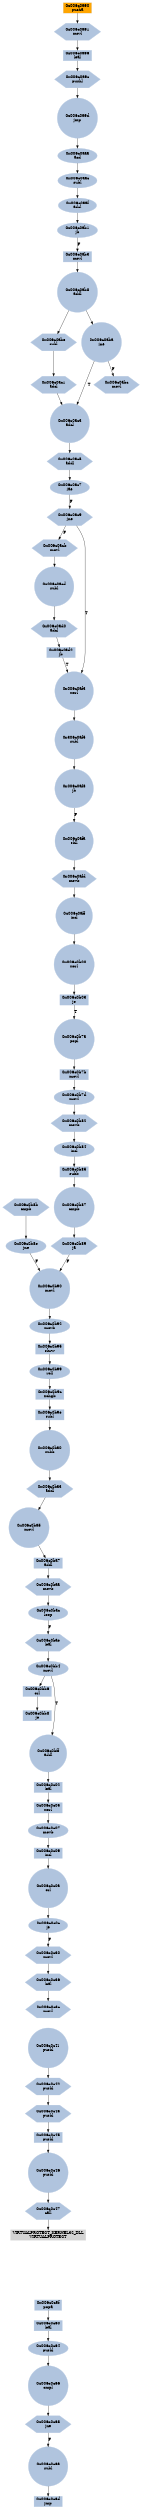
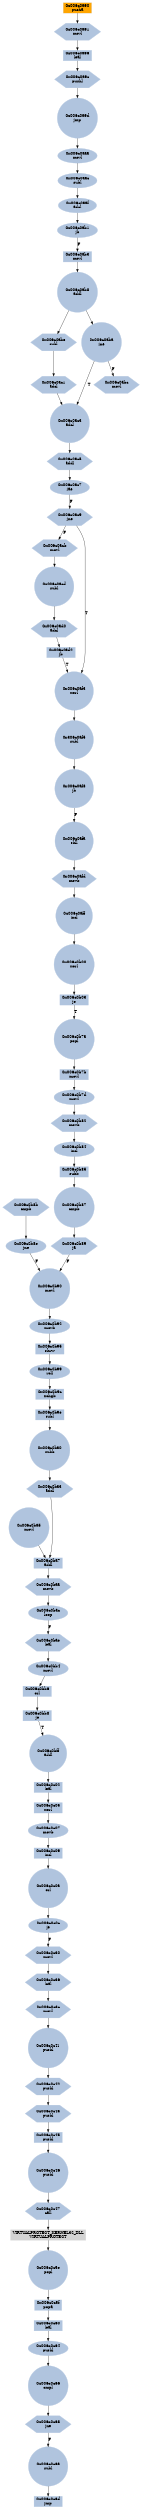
node "0x006c0aaa acd": label "0x006c0aaa acd" -> "0x006c0aaa movl"
edge "0x006c0ba3 addl" -> "0x006c0ba5 movl": now "0x006c0ba3 addl" -> "0x006c0ba7 addl"
edge "0x006c0bb4 movl" -> "0x006c0bff addl": now "0x006c0bb8 je" -> "0x006c0bff addl"
edge "0x006c0c3c movl" -> "0x006c0c41 pushl": added
node "0x006c0c5e popl": added
